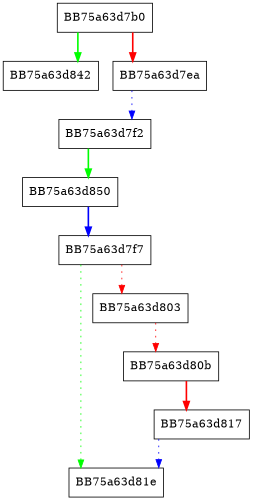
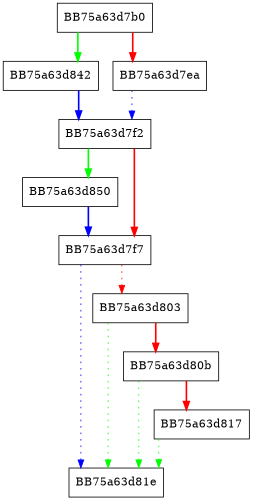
edge "BB75a63d842" -> "BB75a63d7f2": added
edge "BB75a63d7f2" -> "BB75a63d7f7": added
edge "BB75a63d803" -> "BB75a63d80b": style dotted -> bold
edge "BB75a63d7f7" -> "BB75a63d81e": color green -> blue
edge "BB75a63d803" -> "BB75a63d81e": added
edge "BB75a63d80b" -> "BB75a63d81e": added
edge "BB75a63d817" -> "BB75a63d81e": color blue -> green
